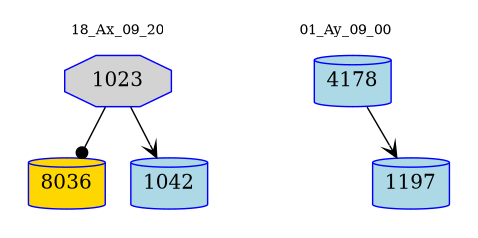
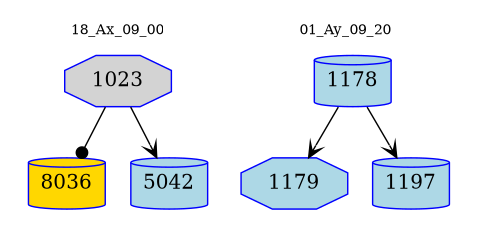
cluster "18_Ax_09_20": label "18_Ax_09_20" -> "18_Ax_09_00"
cluster "01_Ay_09_00": label "01_Ay_09_00" -> "01_Ay_09_20"
node "4178": label "4178" -> "1178"
node "1042": label "1042" -> "5042"
node "1179": added
